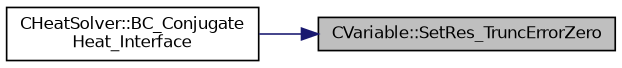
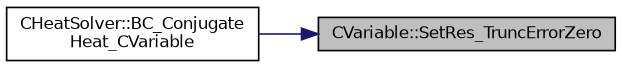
node "CHeatSolver::BC_Conjugate Heat_Interface": label "CHeatSolver::BC_Conjugate Heat_Interface" -> "CHeatSolver::BC_Conjugate Heat_CVariable"
